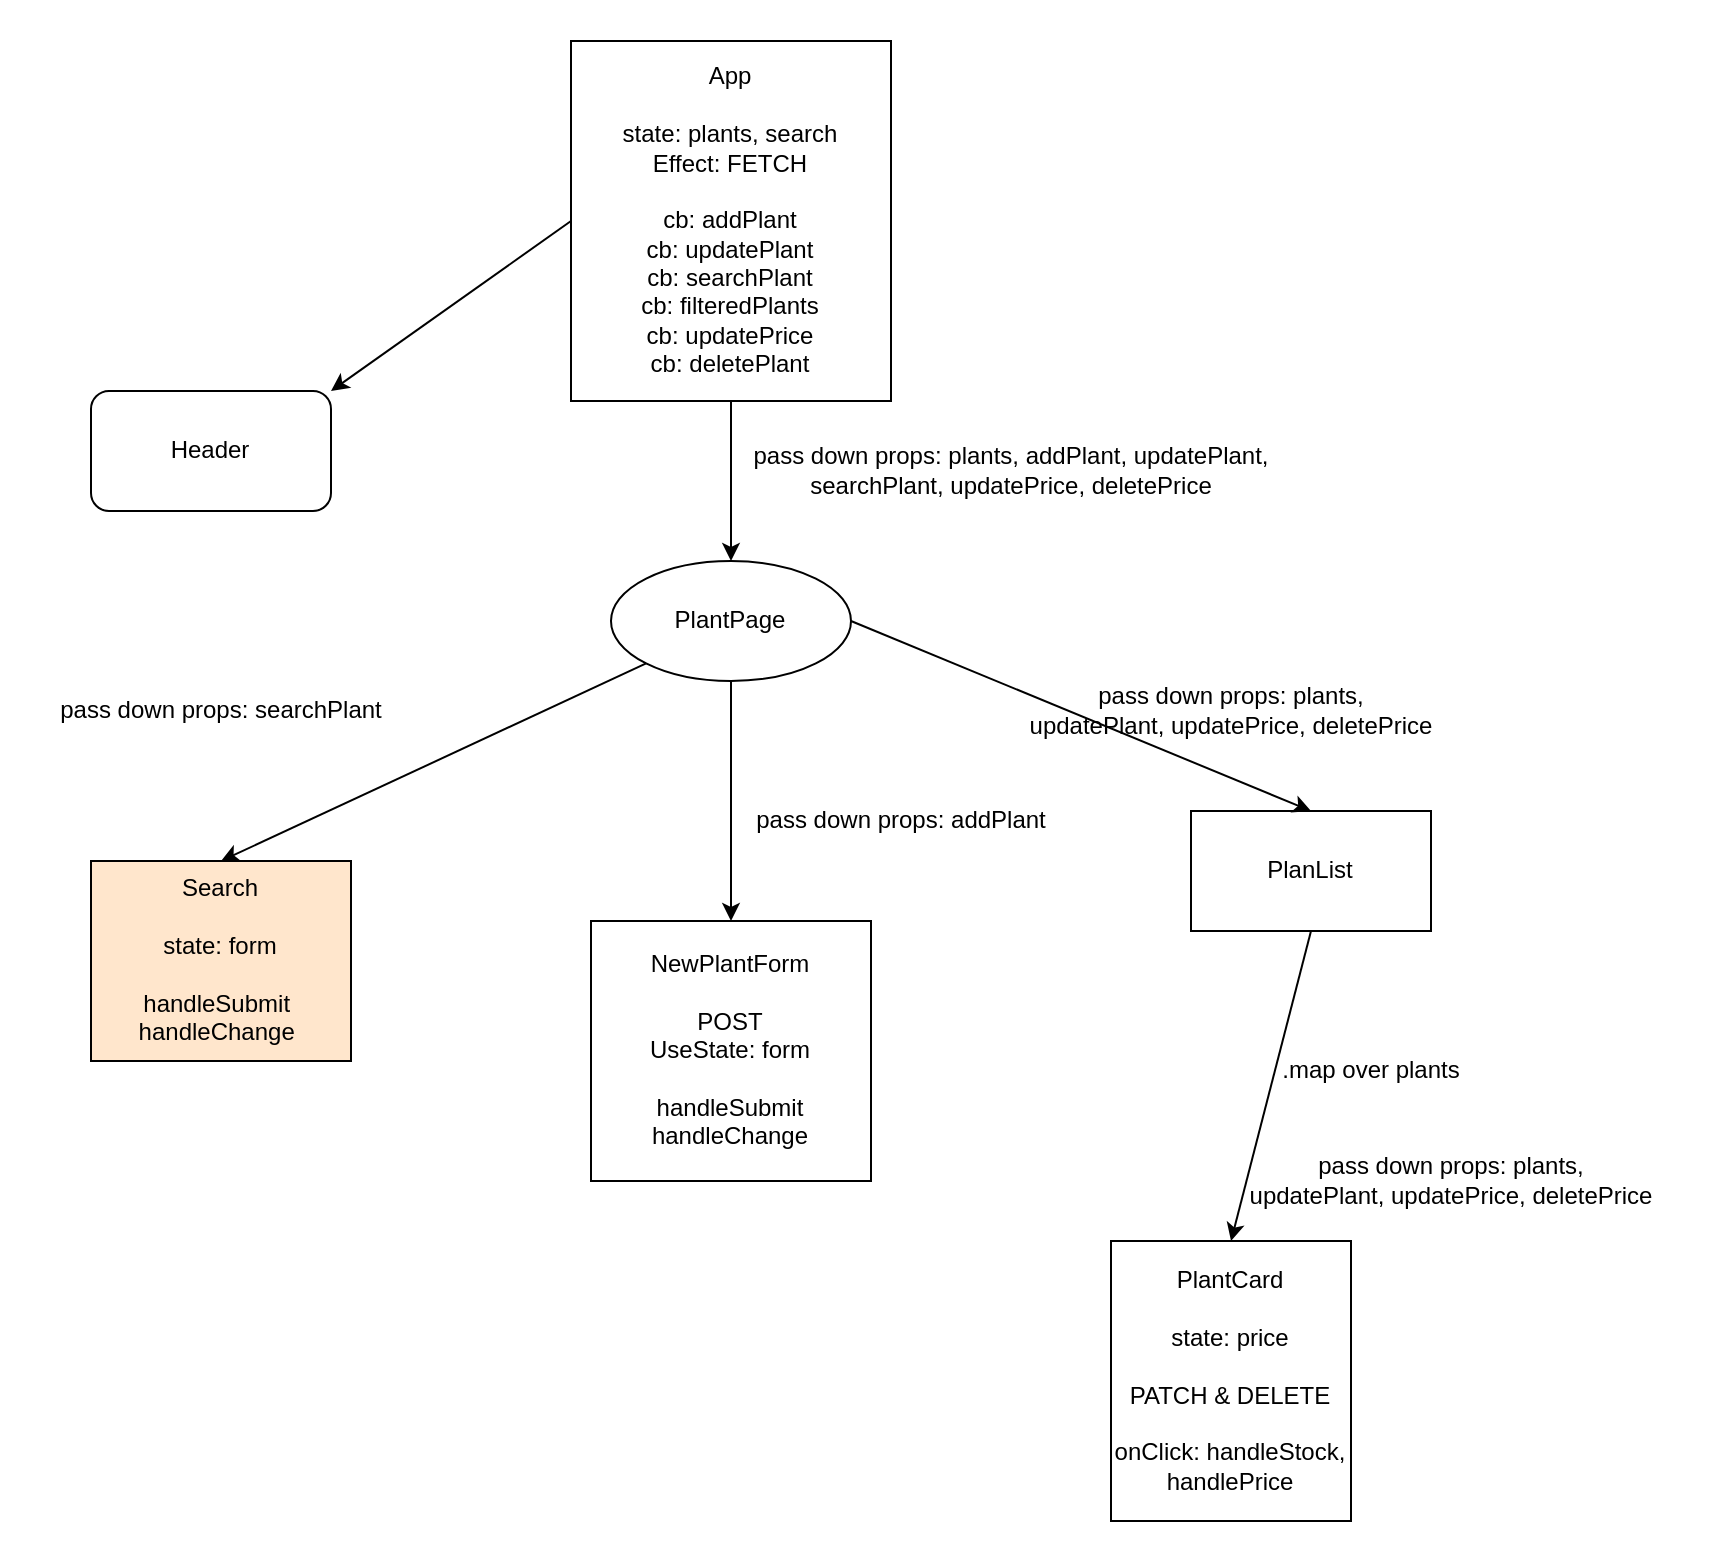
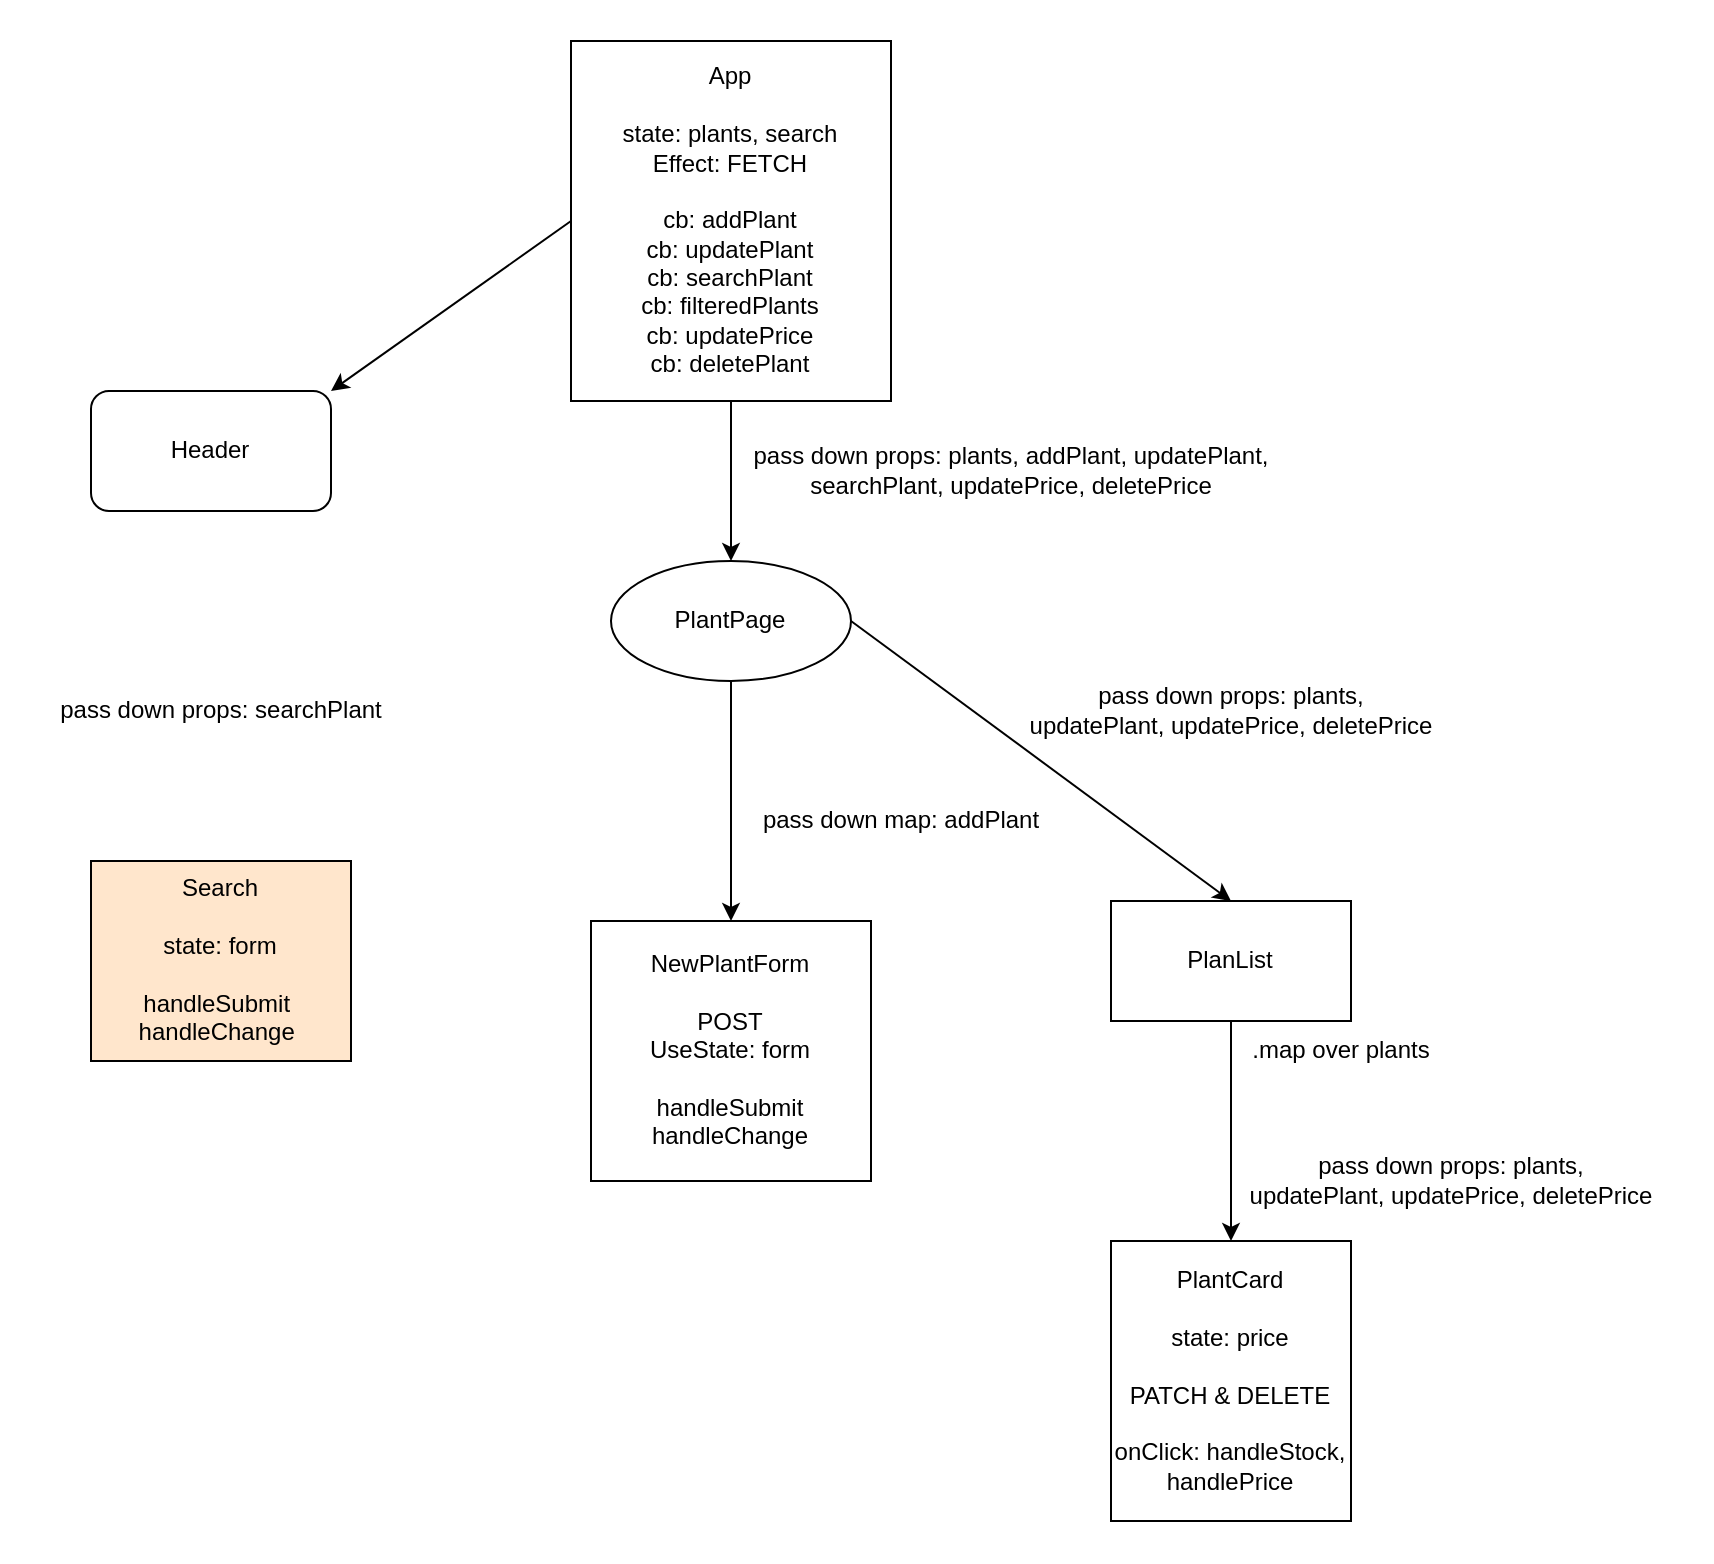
edge "PlantPage" -> "Search state: form handleSubmit handleChange": removed
node "pass down props: addPlant": label "pass down props: addPlant" -> "pass down map: addPlant"
node "PlanList": moved (1311, 871) -> (1231, 961)
node ".map over plants": moved (1371, 1071) -> (1341, 1051)
